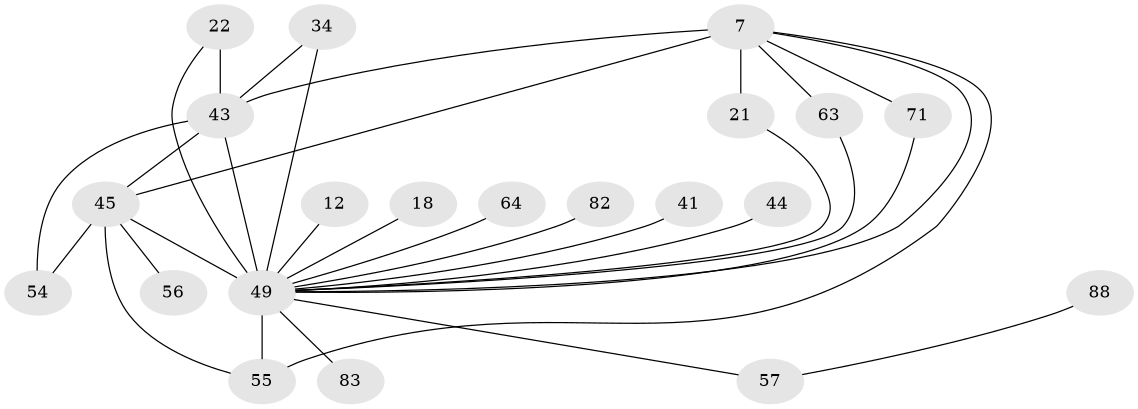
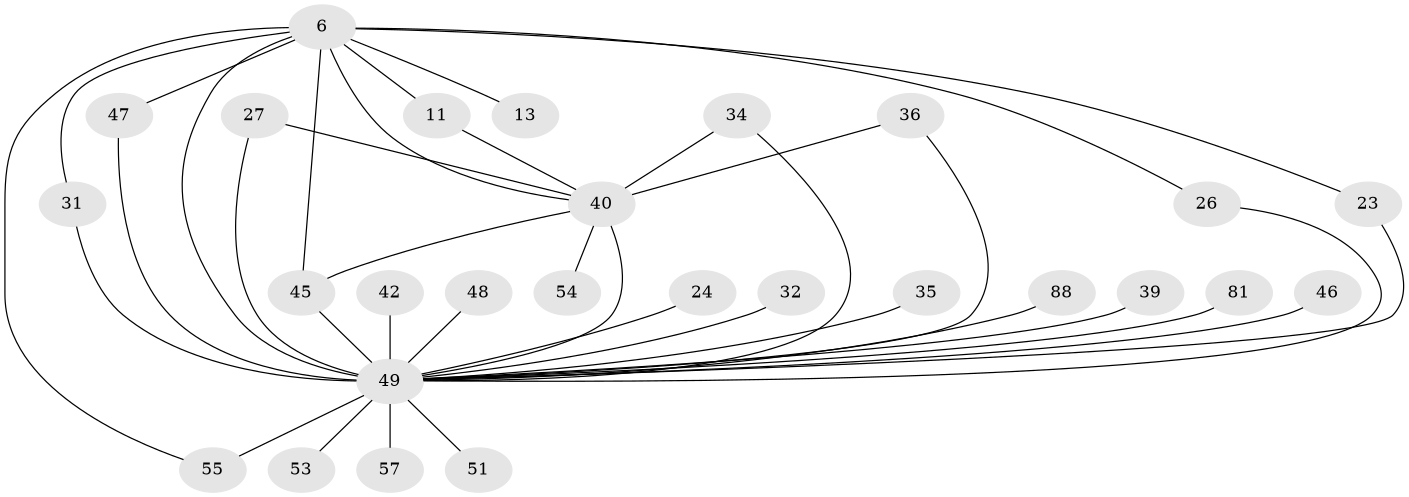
node "22": label "22" -> "27"
node "7": label "7" -> "6"
node "47": added
node "43": label "43" -> "40"
node "11": added
node "13": added
node "21": label "21" -> "26"
node "63": label "63" -> "23"
node "36": added
node "71": label "71" -> "31"
node "12": label "12" -> "42"
node "18": label "18" -> "48"
node "64": label "64" -> "24"
node "82": label "82" -> "32"
node "41": label "41" -> "81"
node "44": label "44" -> "46"
edge "45" -- "54": removed
node "56": removed
node "35": added
node "39": added
edge "45" -- "55": removed
edge "88" -- "57": now "88" -- "49"
node "83": label "83" -> "53"
node "51": added
